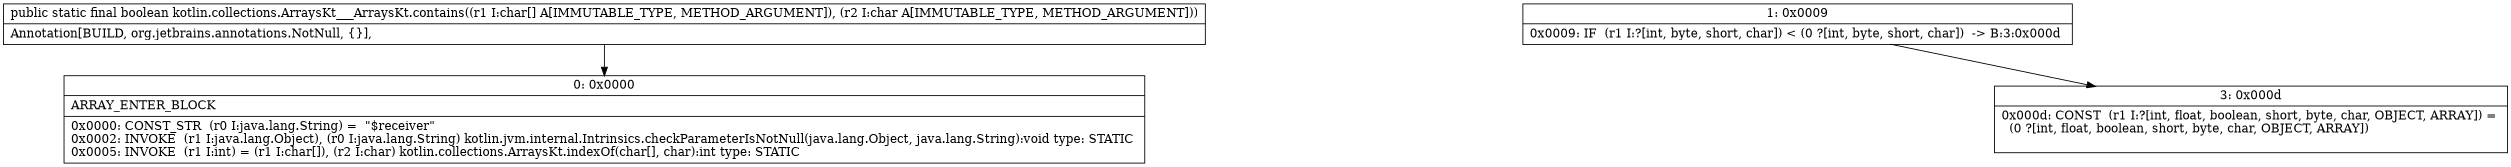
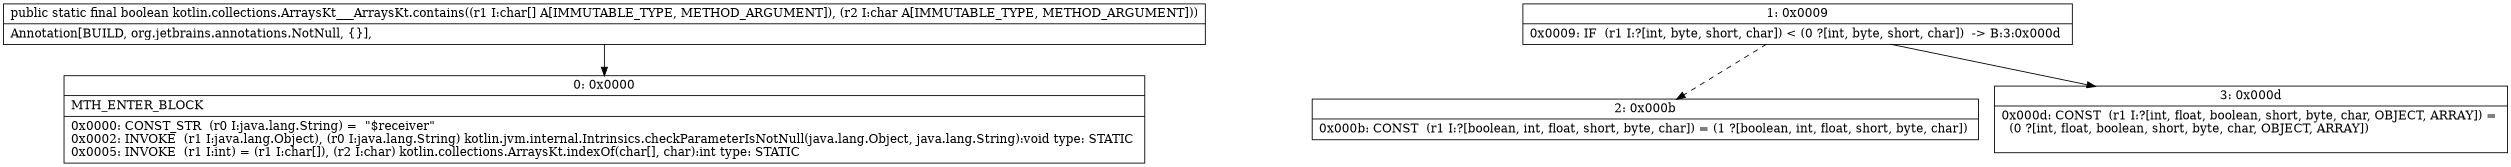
node "0: 0x0000": text "ARRAY_ENTER_BLOCK" -> "MTH_ENTER_BLOCK"
node "2: 0x000b": added
